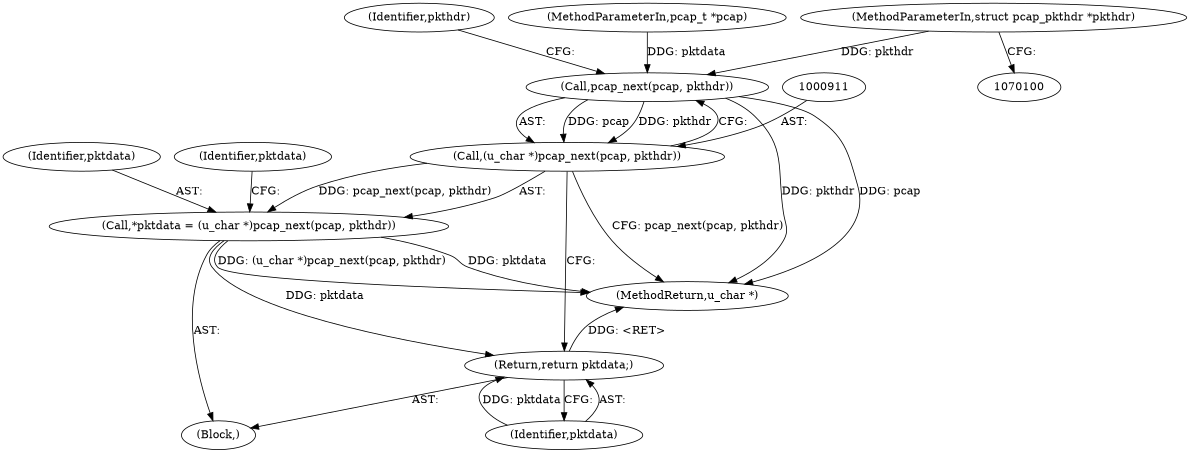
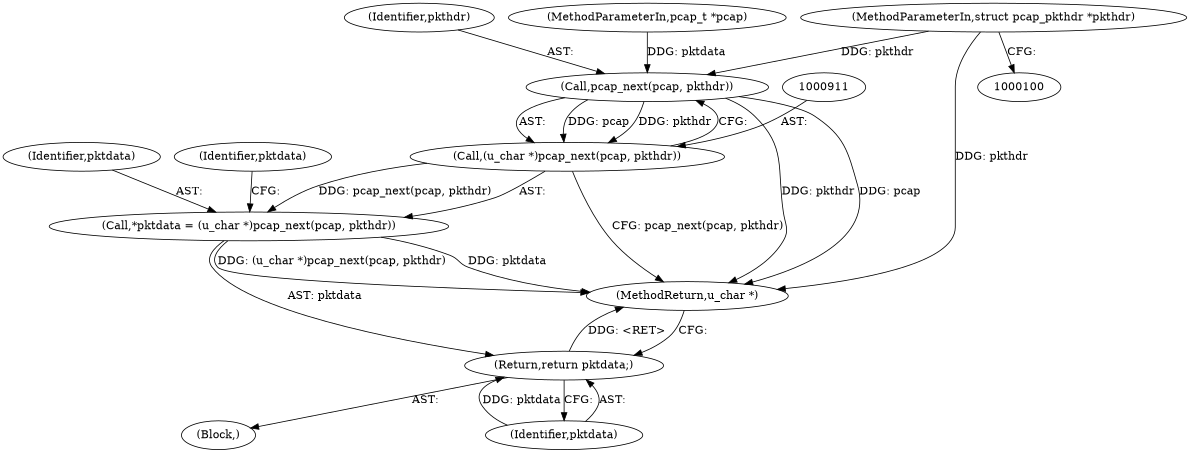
edge "(Identifier,pkthdr)" -> "(Call,pcap_next(pcap, pkthdr))": label "CFG: " -> "AST: "
node "1070100": label "1070100" -> "1000100"
edge "(MethodParameterIn,struct pcap_pkthdr *pkthdr)" -> "(MethodReturn,u_char *)": added, label "DDG: pkthdr"
edge "(Call,(u_char *)pcap_next(pcap, pkthdr))" -> "(Return,return pktdata;)": now "(MethodReturn,u_char *)" -> "(Return,return pktdata;)"
edge "(Call,*pktdata = (u_char *)pcap_next(pcap, pkthdr))" -> "(Return,return pktdata;)": label "DDG: pktdata" -> "AST: pktdata"
edge "(Call,*pktdata = (u_char *)pcap_next(pcap, pkthdr))" -> "(Block,)": removed, label "AST:"
